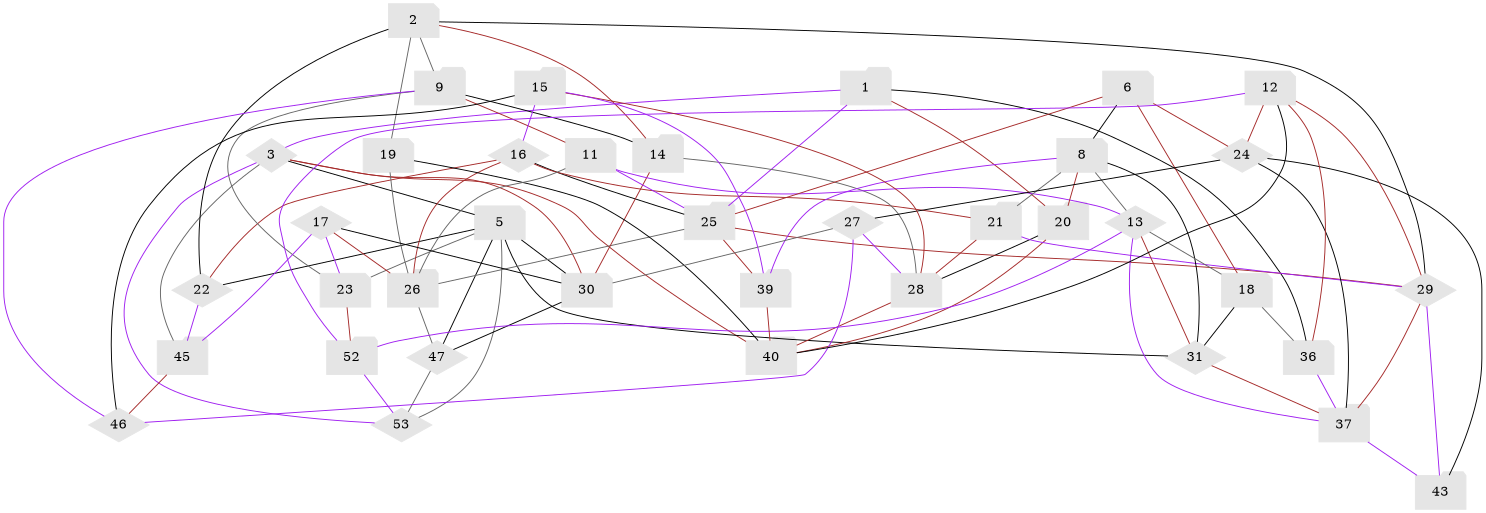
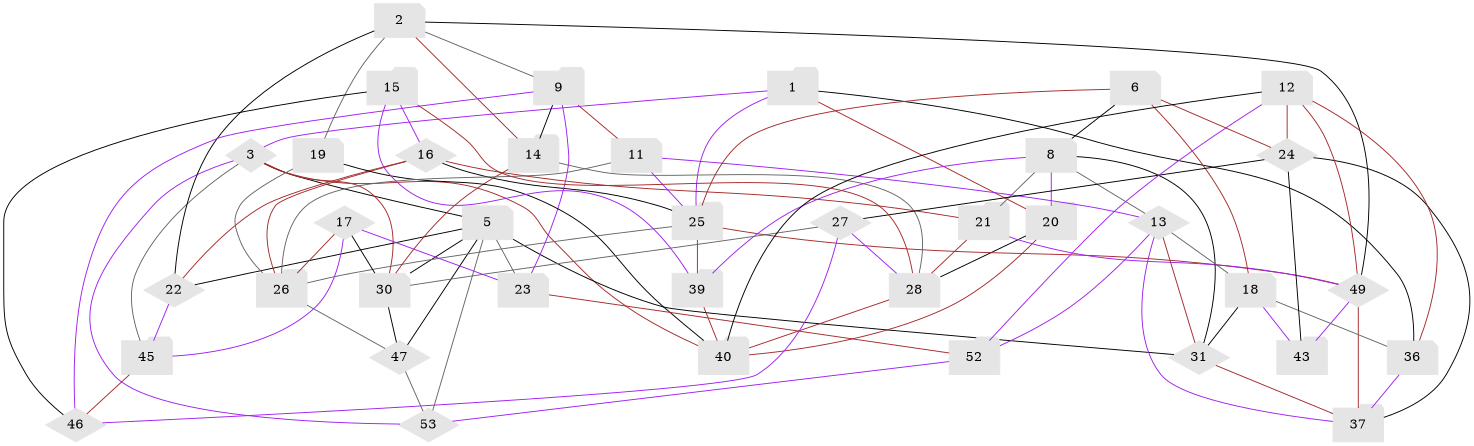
edge "9" -- "23": color gray40 -> purple
edge "8" -- "20": color brown -> purple
node "29": label "29" -> "49"
edge "37" -- "43": now "18" -- "43"
